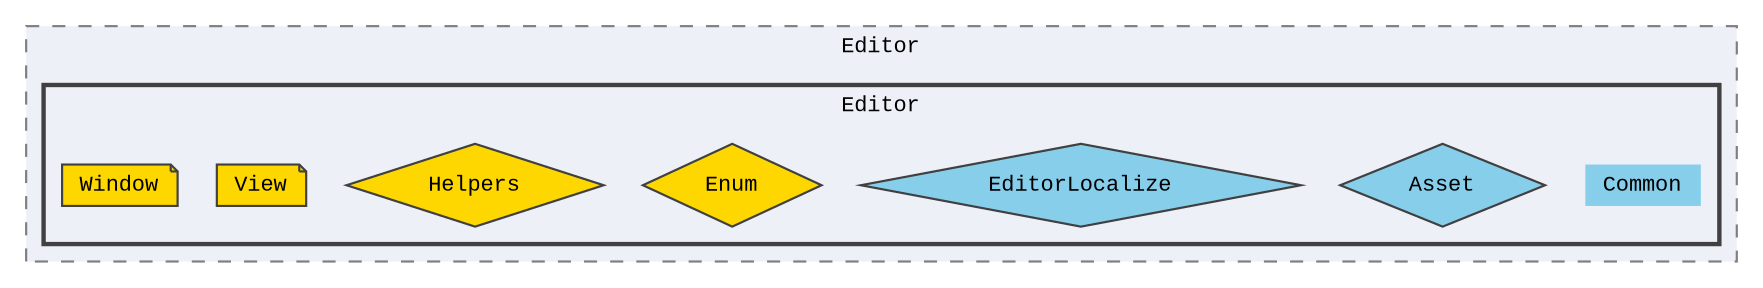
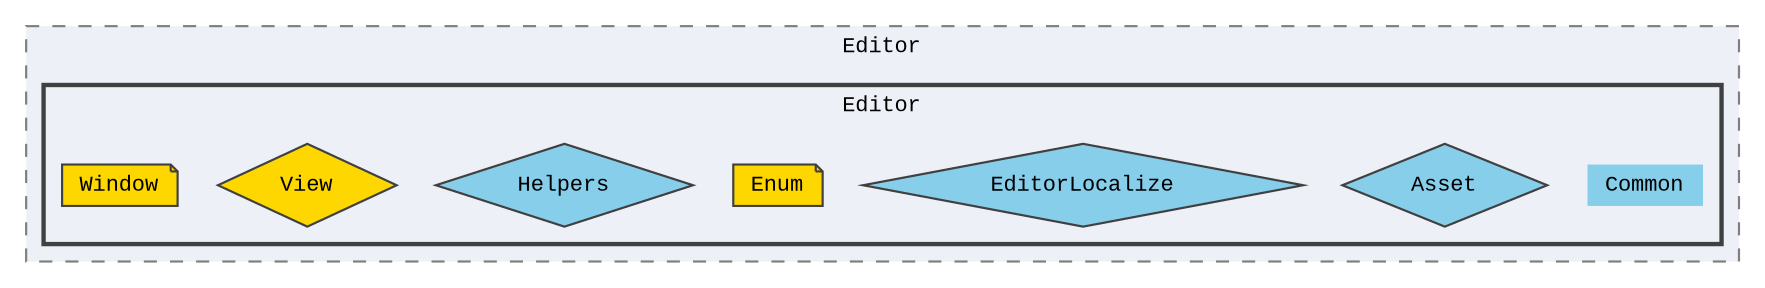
node "View": shape note -> diamond
node "Helpers": fillcolor gold -> skyblue
node "Enum": shape diamond -> note
